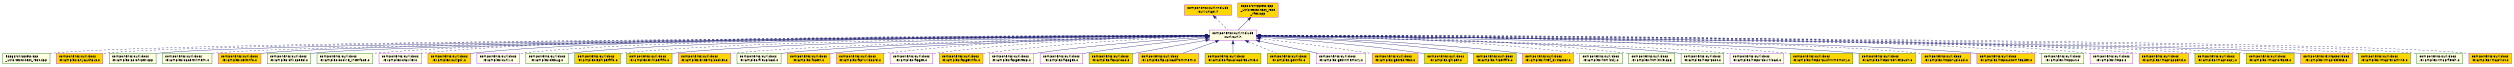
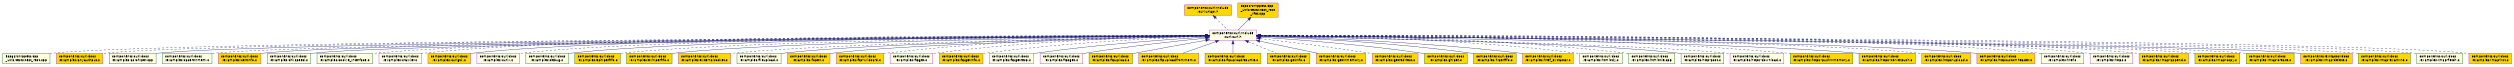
node "components/curl/docs /examples/getinmemory.c": fillcolor lightyellow -> gold
node "components/curl/docs /examples/httpput.c": label "components/curl/docs /examples/httpput.c" -> "components/curl/docs /examples/href.c"
